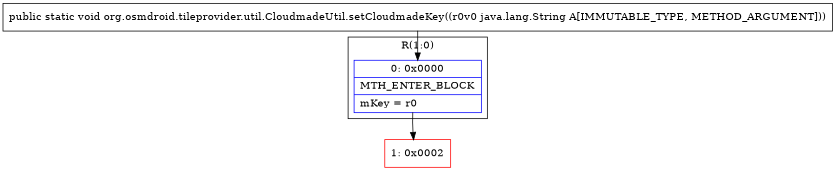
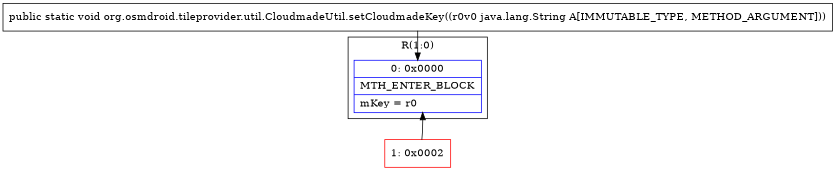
edge "0: 0x0000" -> "1: 0x0002": reversed
